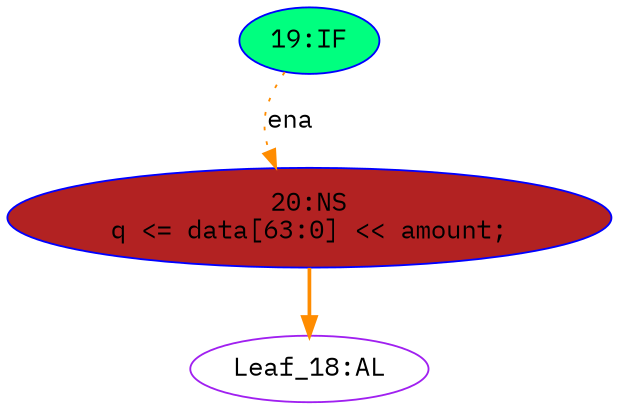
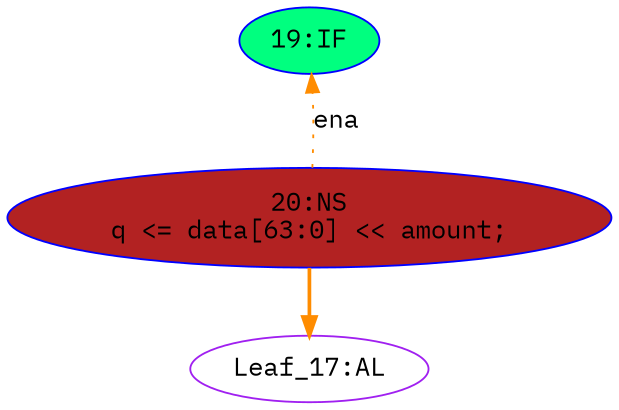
edge "19:IF" -> "20:NS q <= data[63:0] << amount;": reversed
node "Leaf_18:AL": label "Leaf_18:AL" -> "Leaf_17:AL"
